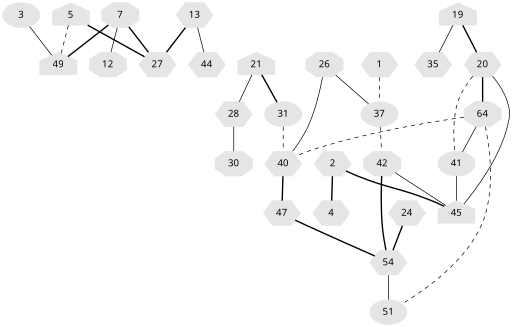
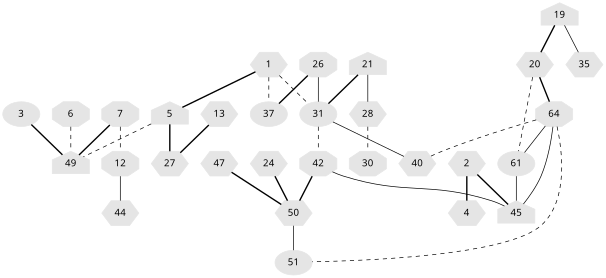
edge "7" -- "12": style solid -> dashed
edge "7" -- "27": removed
edge "13" -- "44": now "12" -- "44"
edge "3" -- "49": style solid -> bold
edge "26" -- "37": style solid -> bold
edge "1" -- "5": added
edge "1" -- "31": added
node "6": added
edge "26" -- "40": now "26" -- "31"
edge "28" -- "30": style solid -> dashed
edge "31" -- "40": style dashed -> solid
edge "37" -- "42": now "31" -- "42"
edge "20" -- "45": now "64" -- "45"
node "41": label "41" -> "61"
edge "40" -- "47": removed
node "54": label "54" -> "50"
